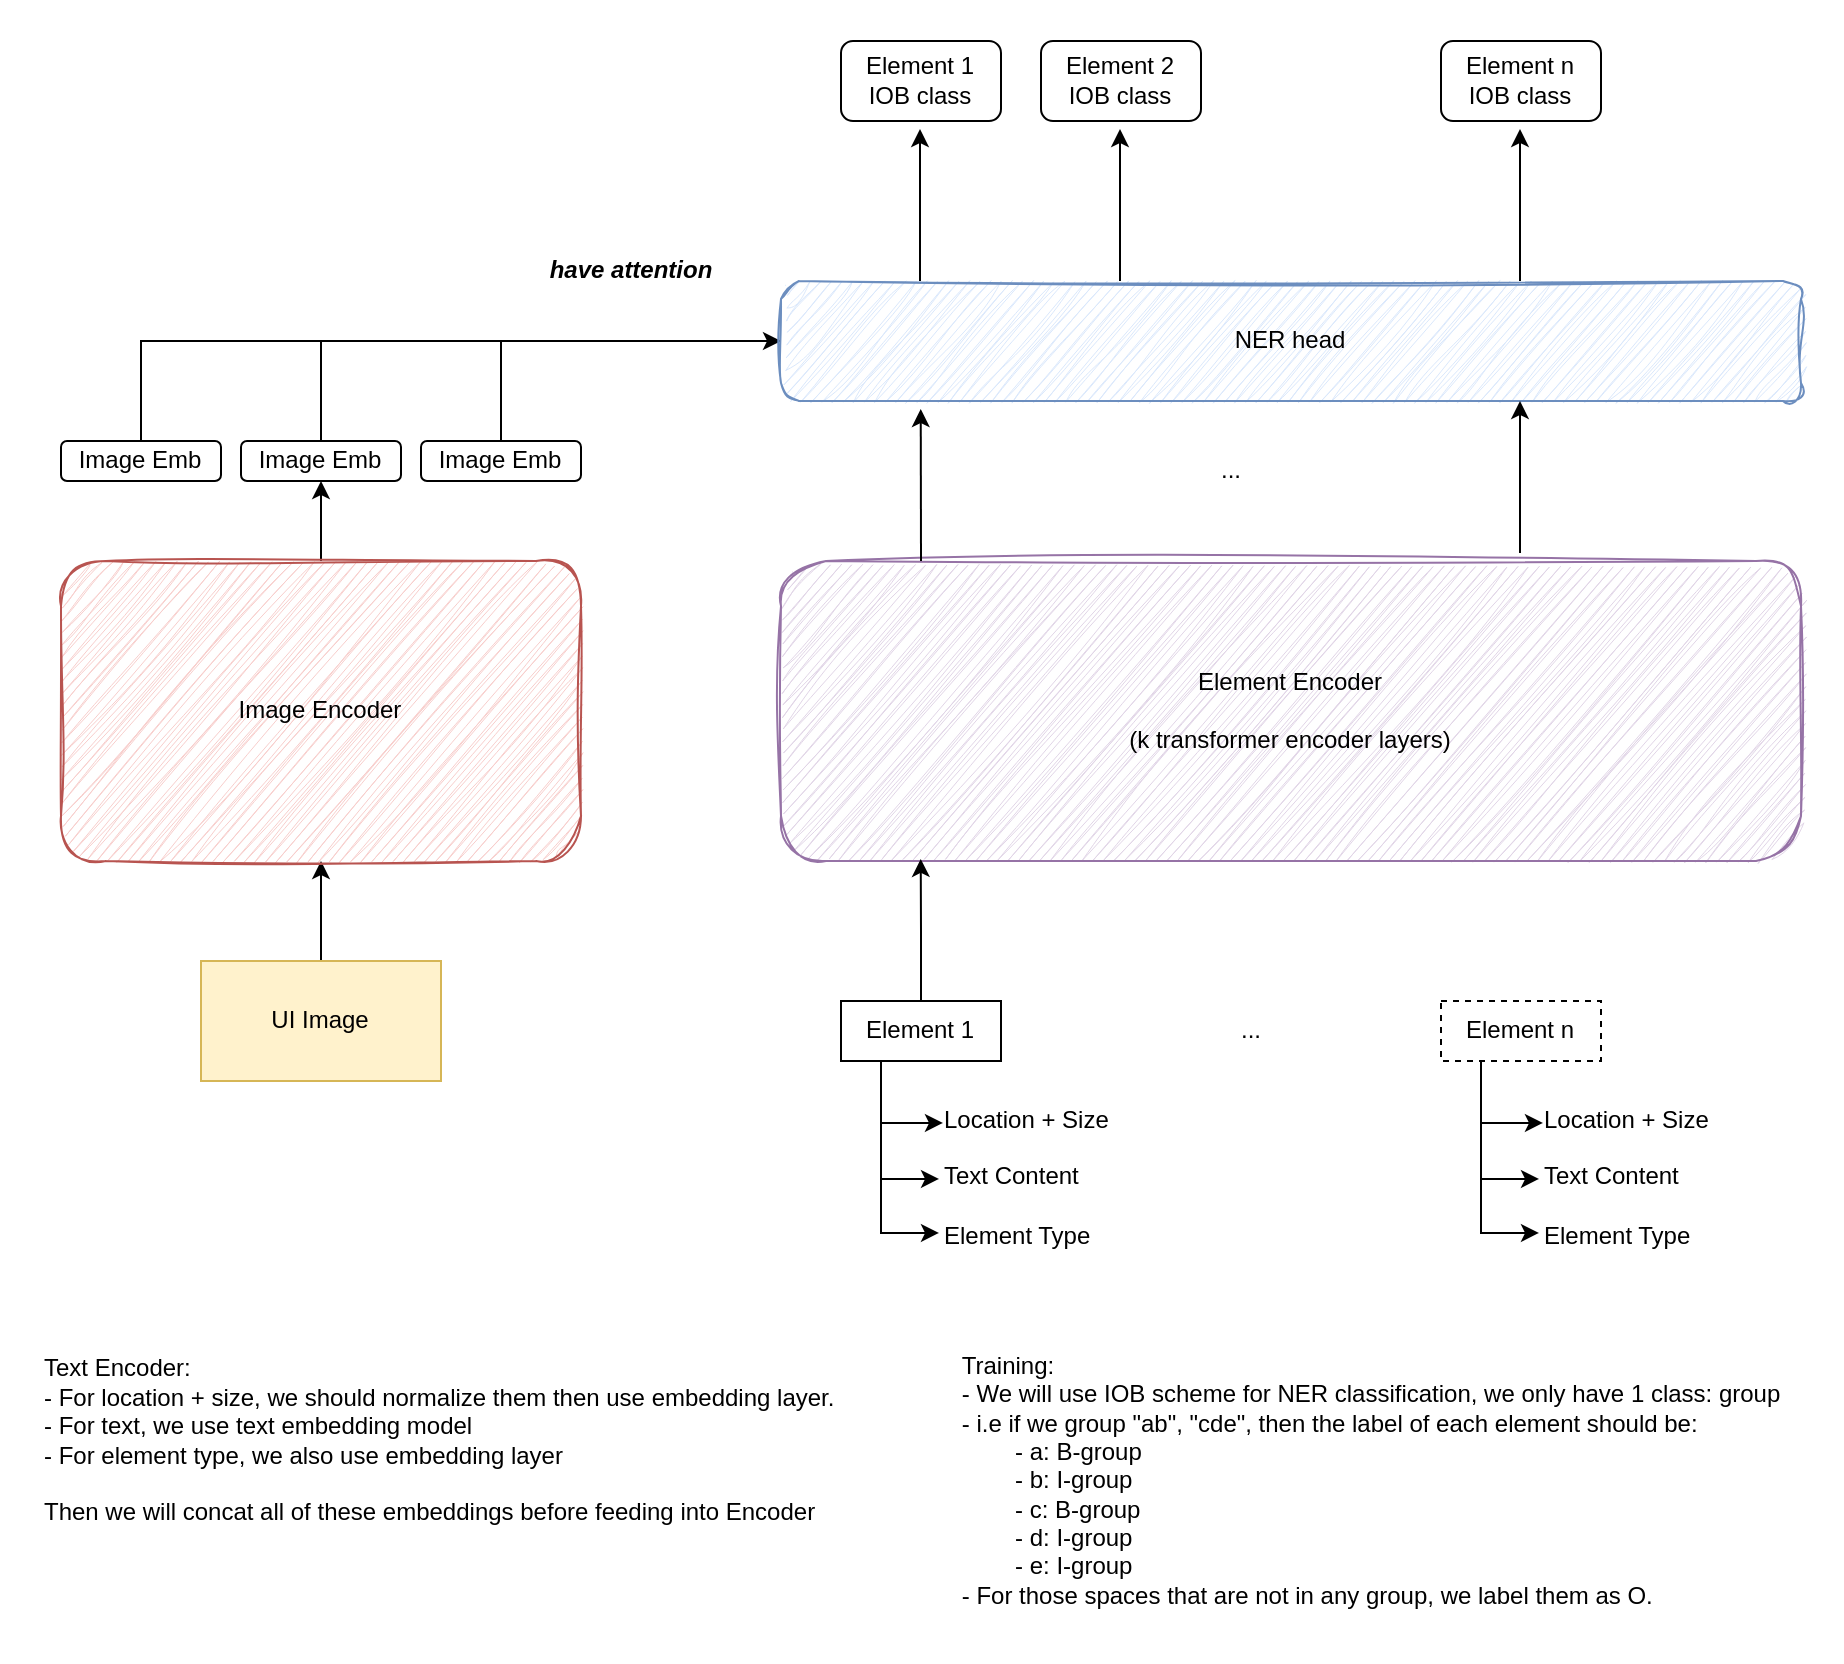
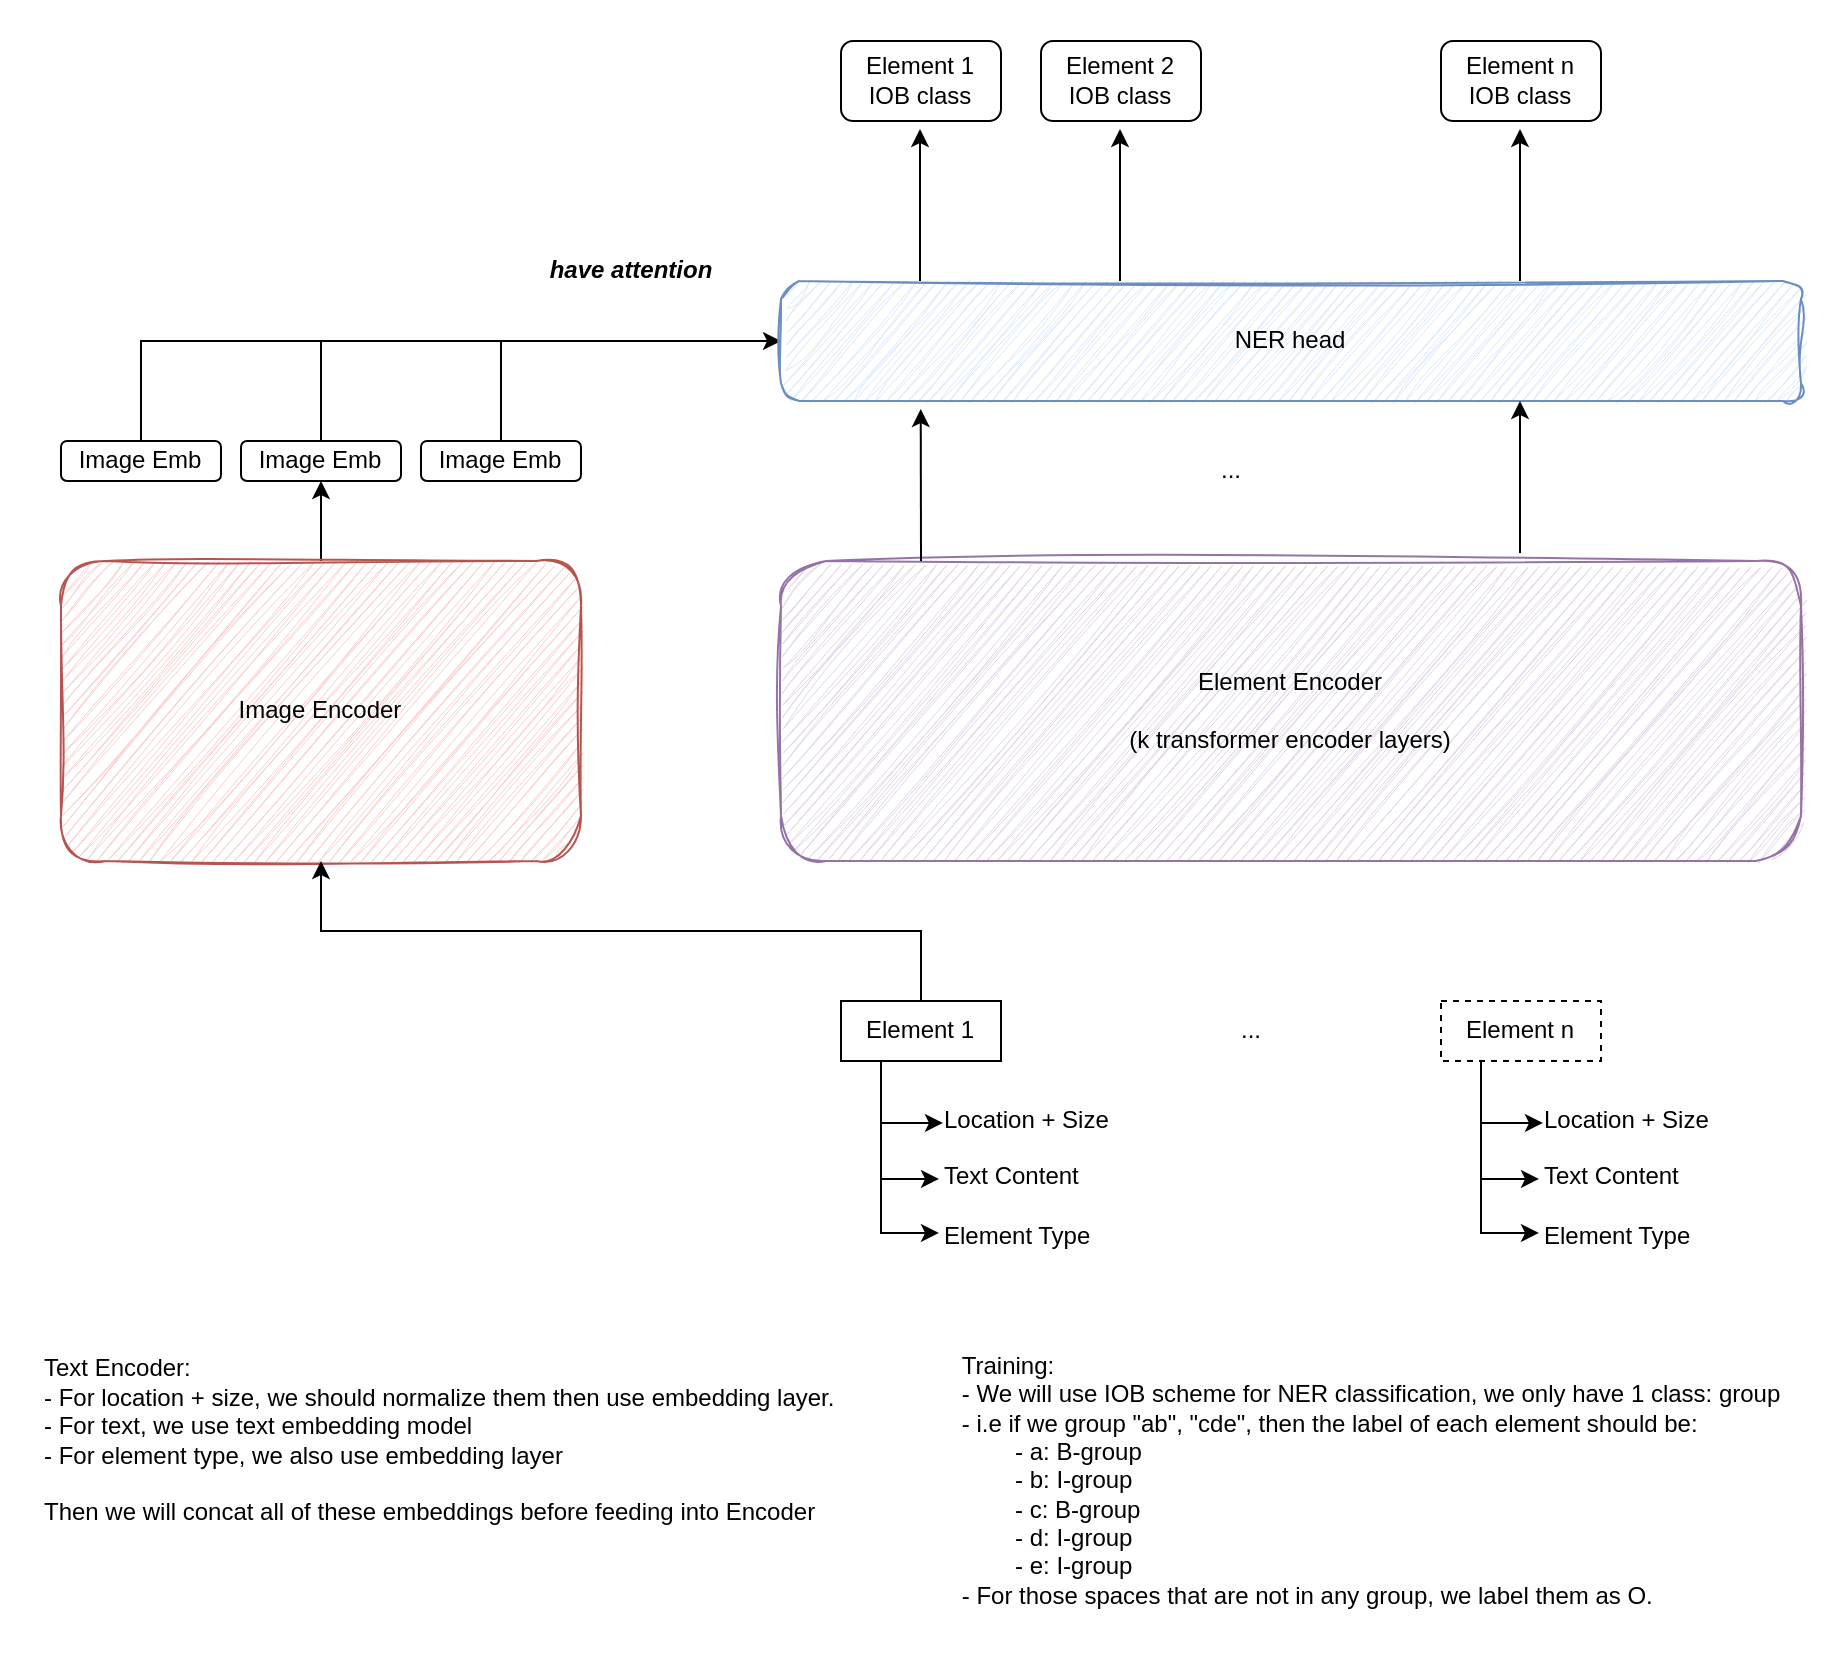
edge "Element 1" -> "Element Encoder (k transformer encoder layers)": now "Element 1" -> "Image Encoder"
edge "UI Image" -> "Image Encoder": removed
node "UI Image": removed
